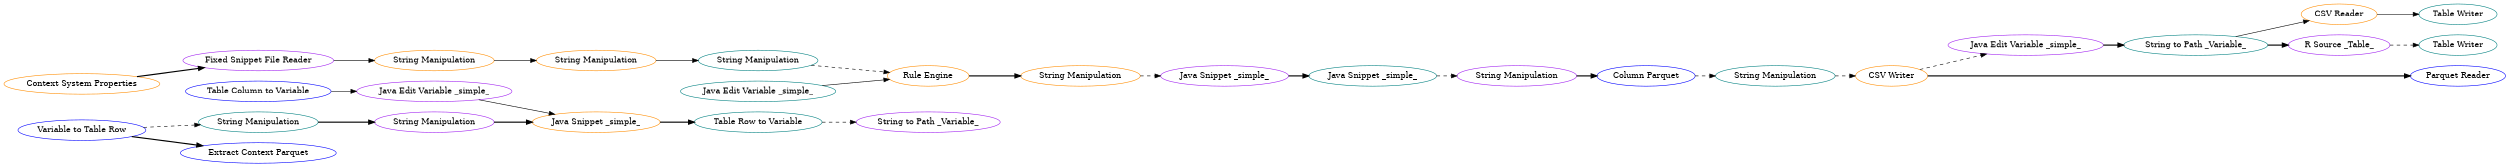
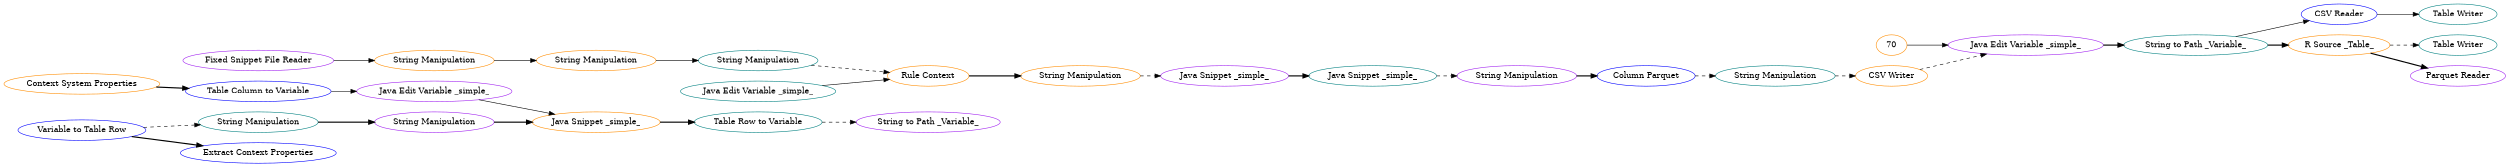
node "CSV Reader": color darkorange -> blue
node "70": added
node "R Source _Table_": color purple -> darkorange
edge "Context System Properties" -> "Fixed Snippet File Reader": now "Context System Properties" -> "Table Column to Variable"
node "Rule Engine": label "Rule Engine" -> "Rule Context"
edge "CSV Writer" -> "Parquet Reader": now "R Source _Table_" -> "Parquet Reader"
node "Parquet Reader": color blue -> purple
node "Extract Context Parquet": label "Extract Context Parquet" -> "Extract Context Properties"
